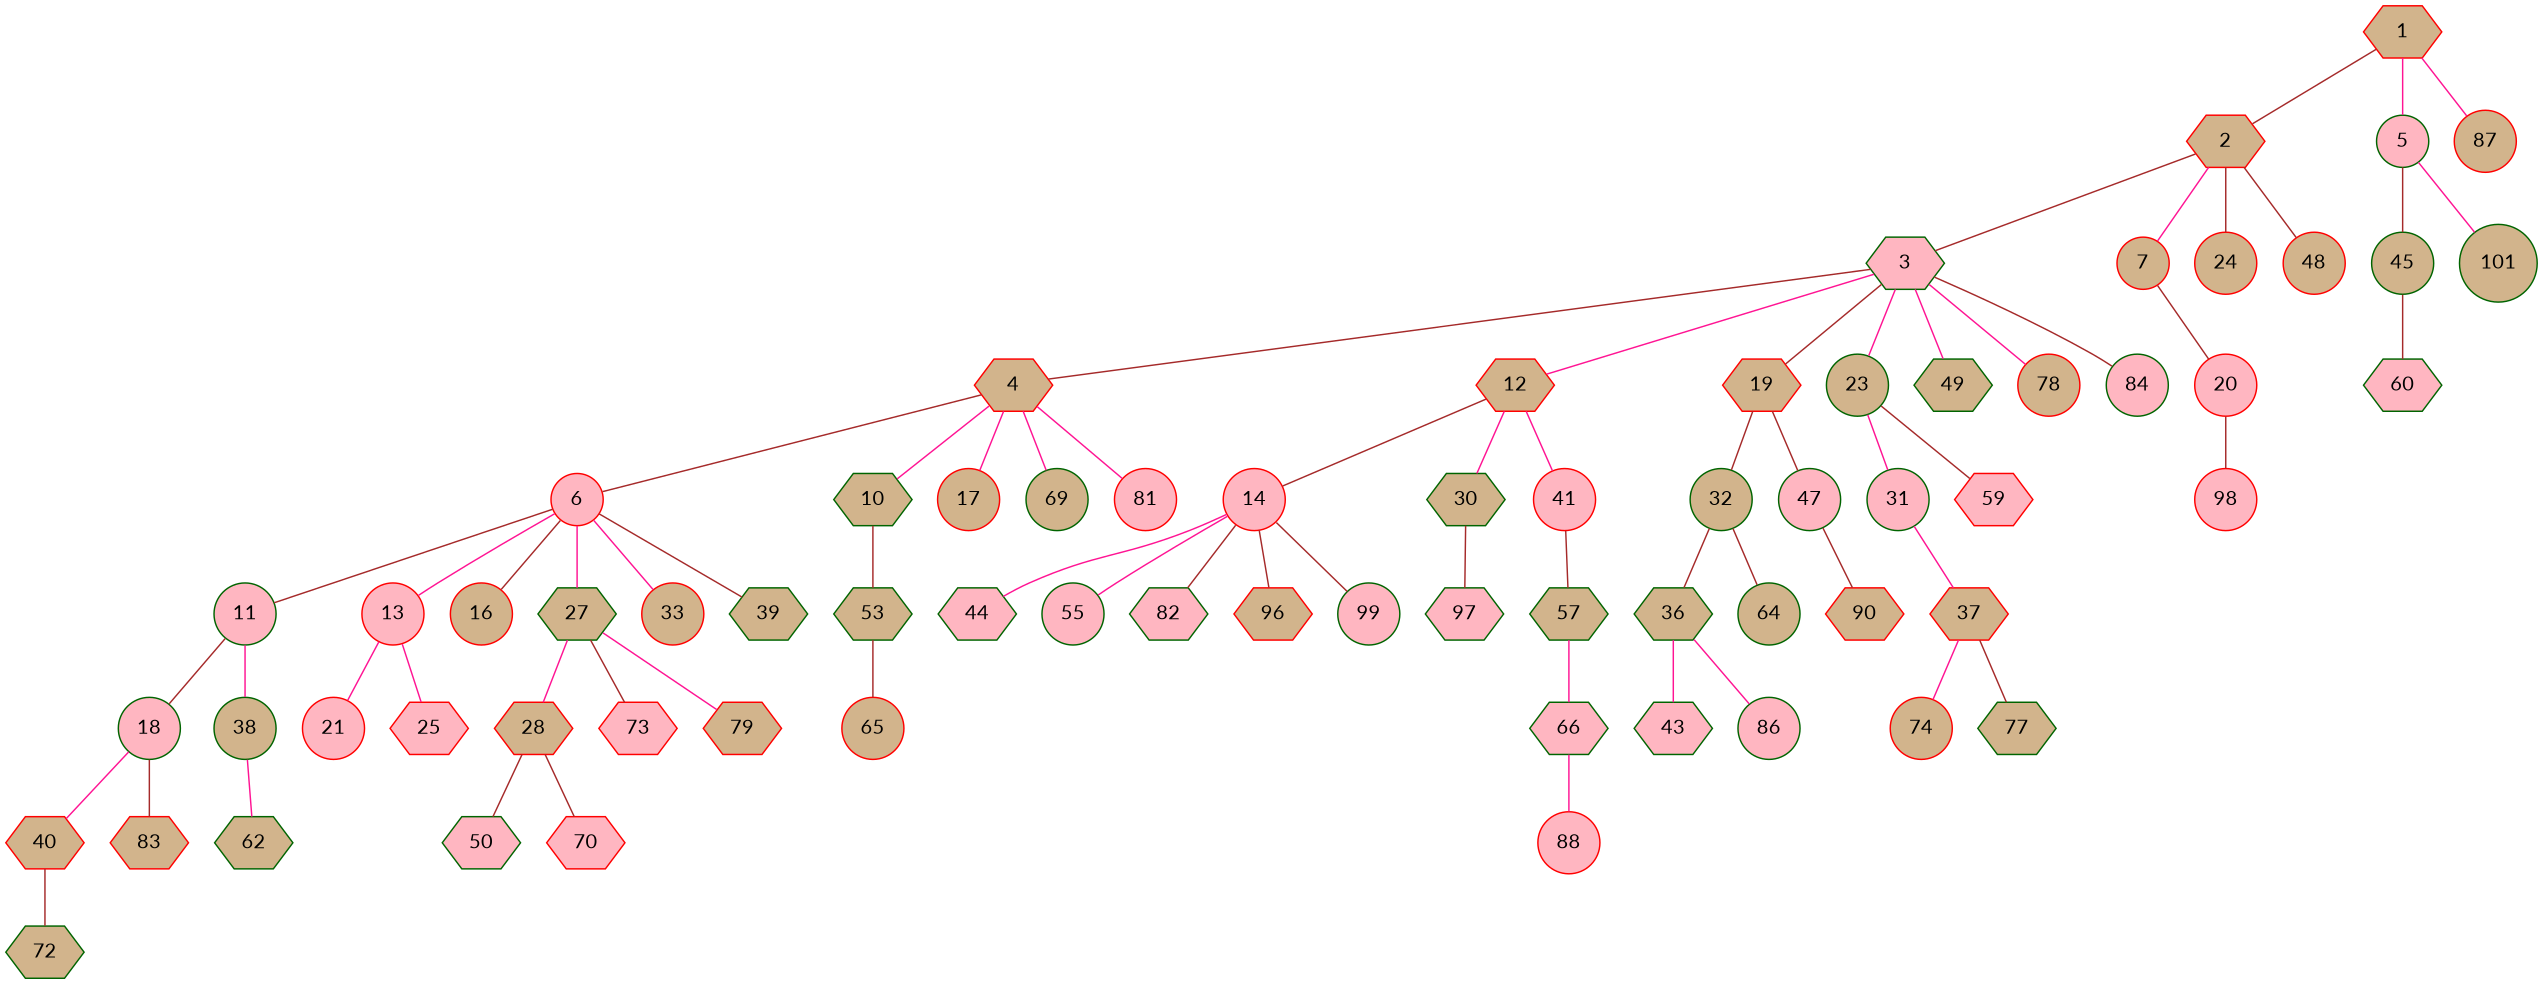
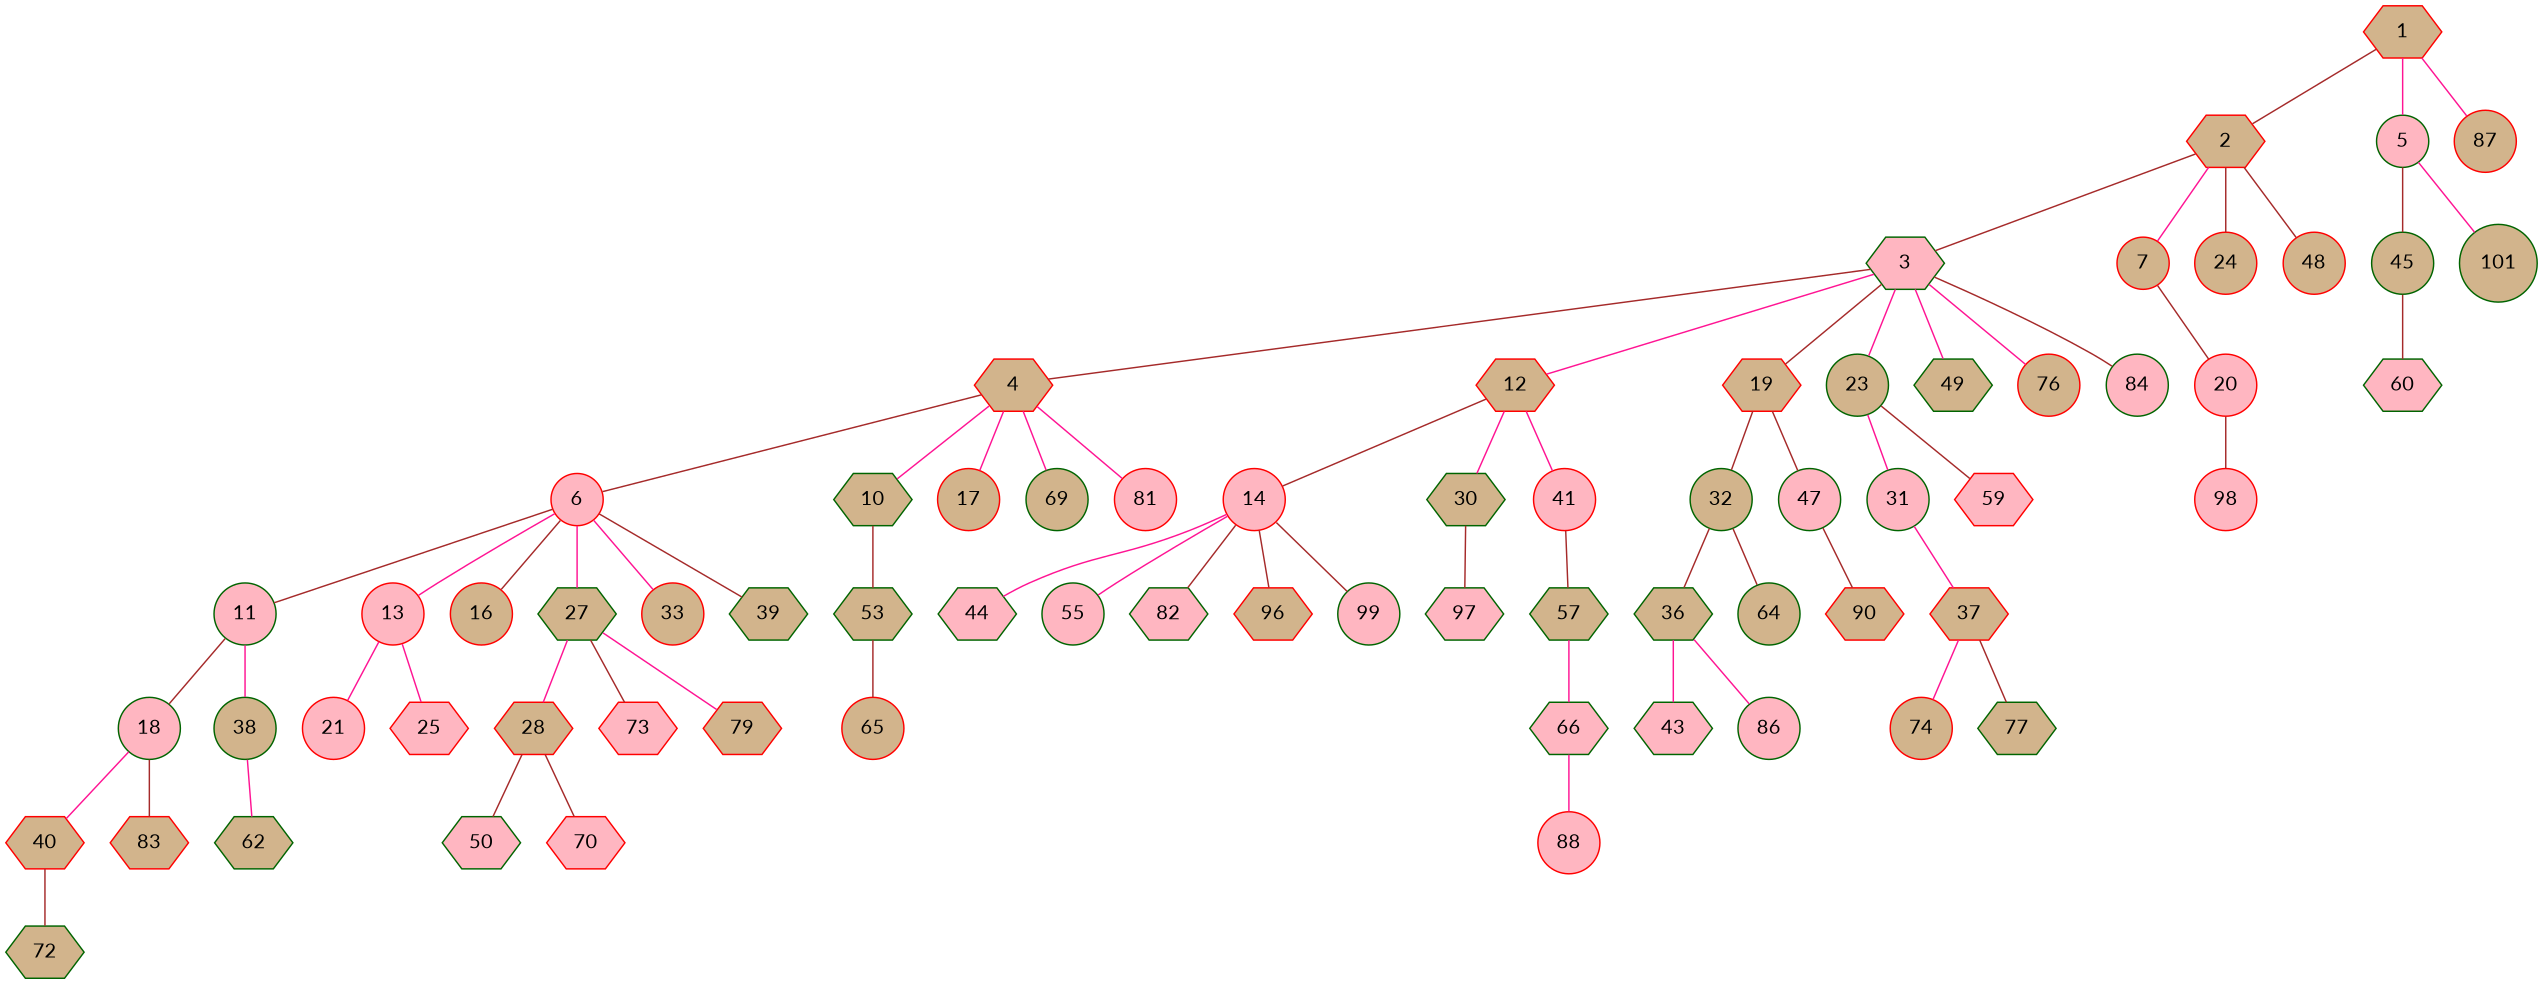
node "78": label "78" -> "76"
